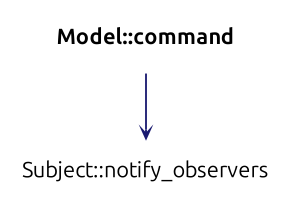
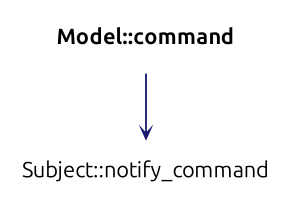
node "Subject::notify_observers": label "Subject::notify_observers" -> "Subject::notify_command"
